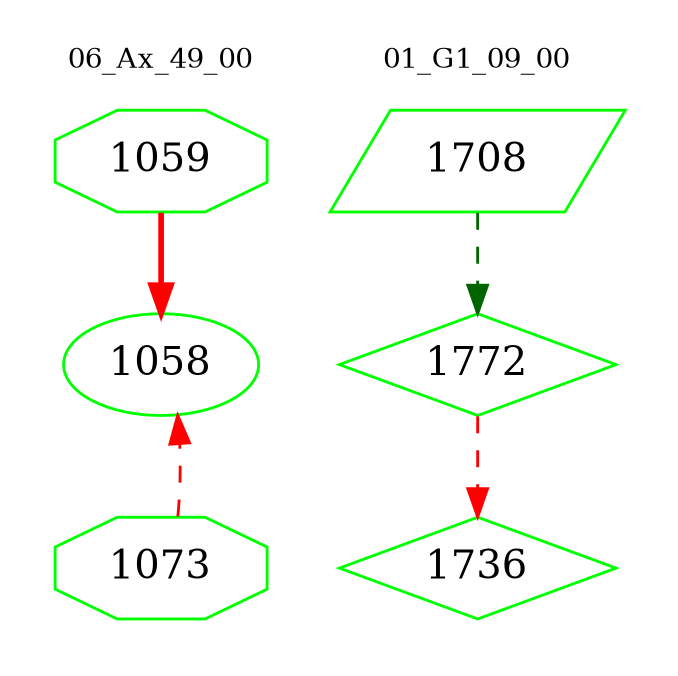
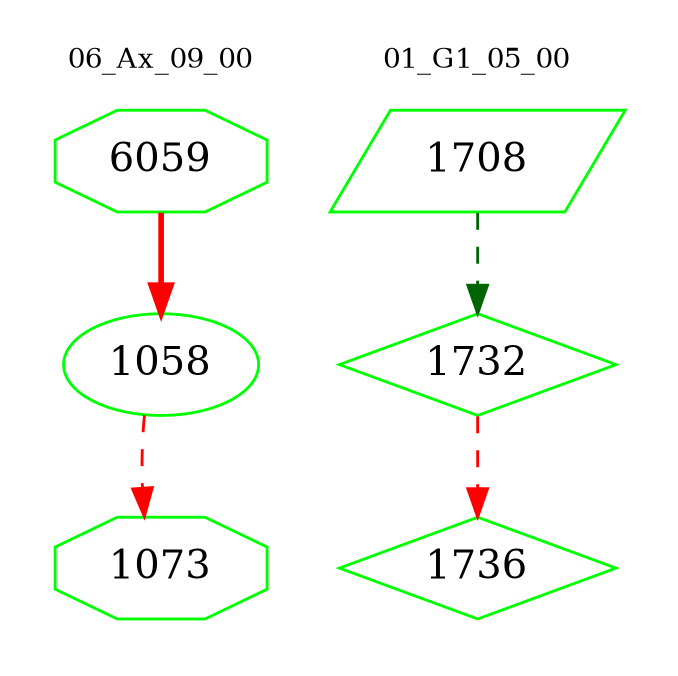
cluster "06_Ax_49_00": label "06_Ax_49_00" -> "06_Ax_09_00"
cluster "01_G1_09_00": label "01_G1_09_00" -> "01_G1_05_00"
node "1059": label "1059" -> "6059"
node "1772": label "1772" -> "1732"
edge "1073" -> "1058": reversed
